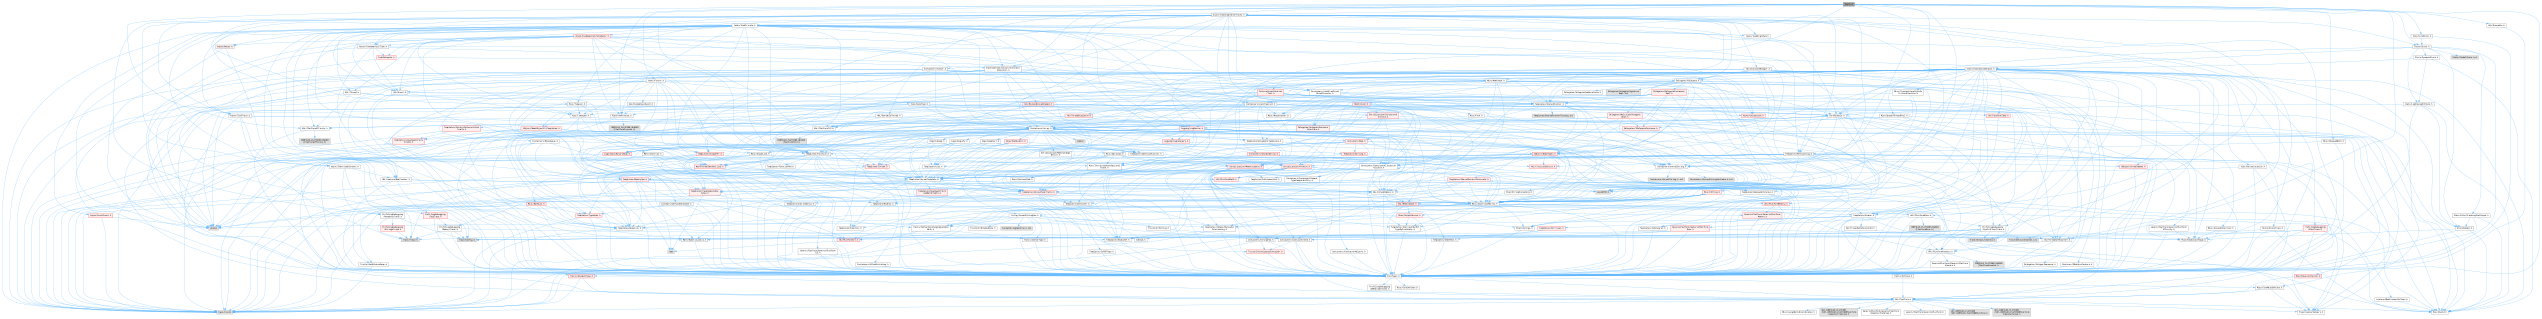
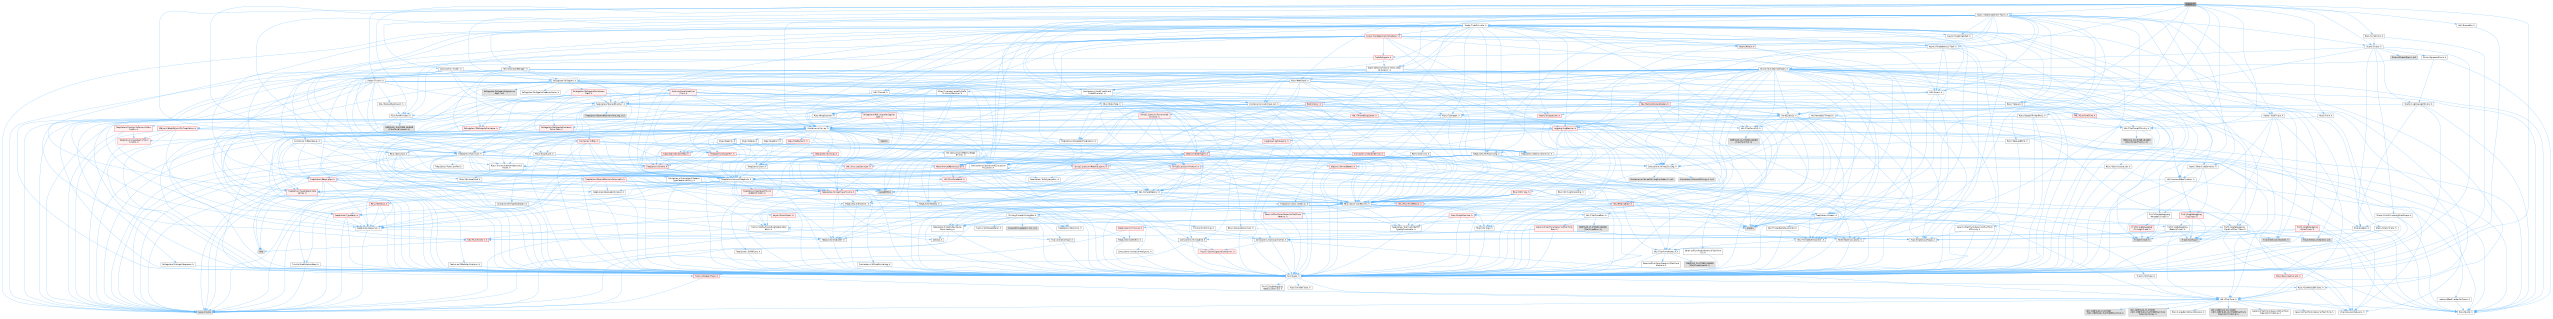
node "Templates/IsIntegral.h": removed
